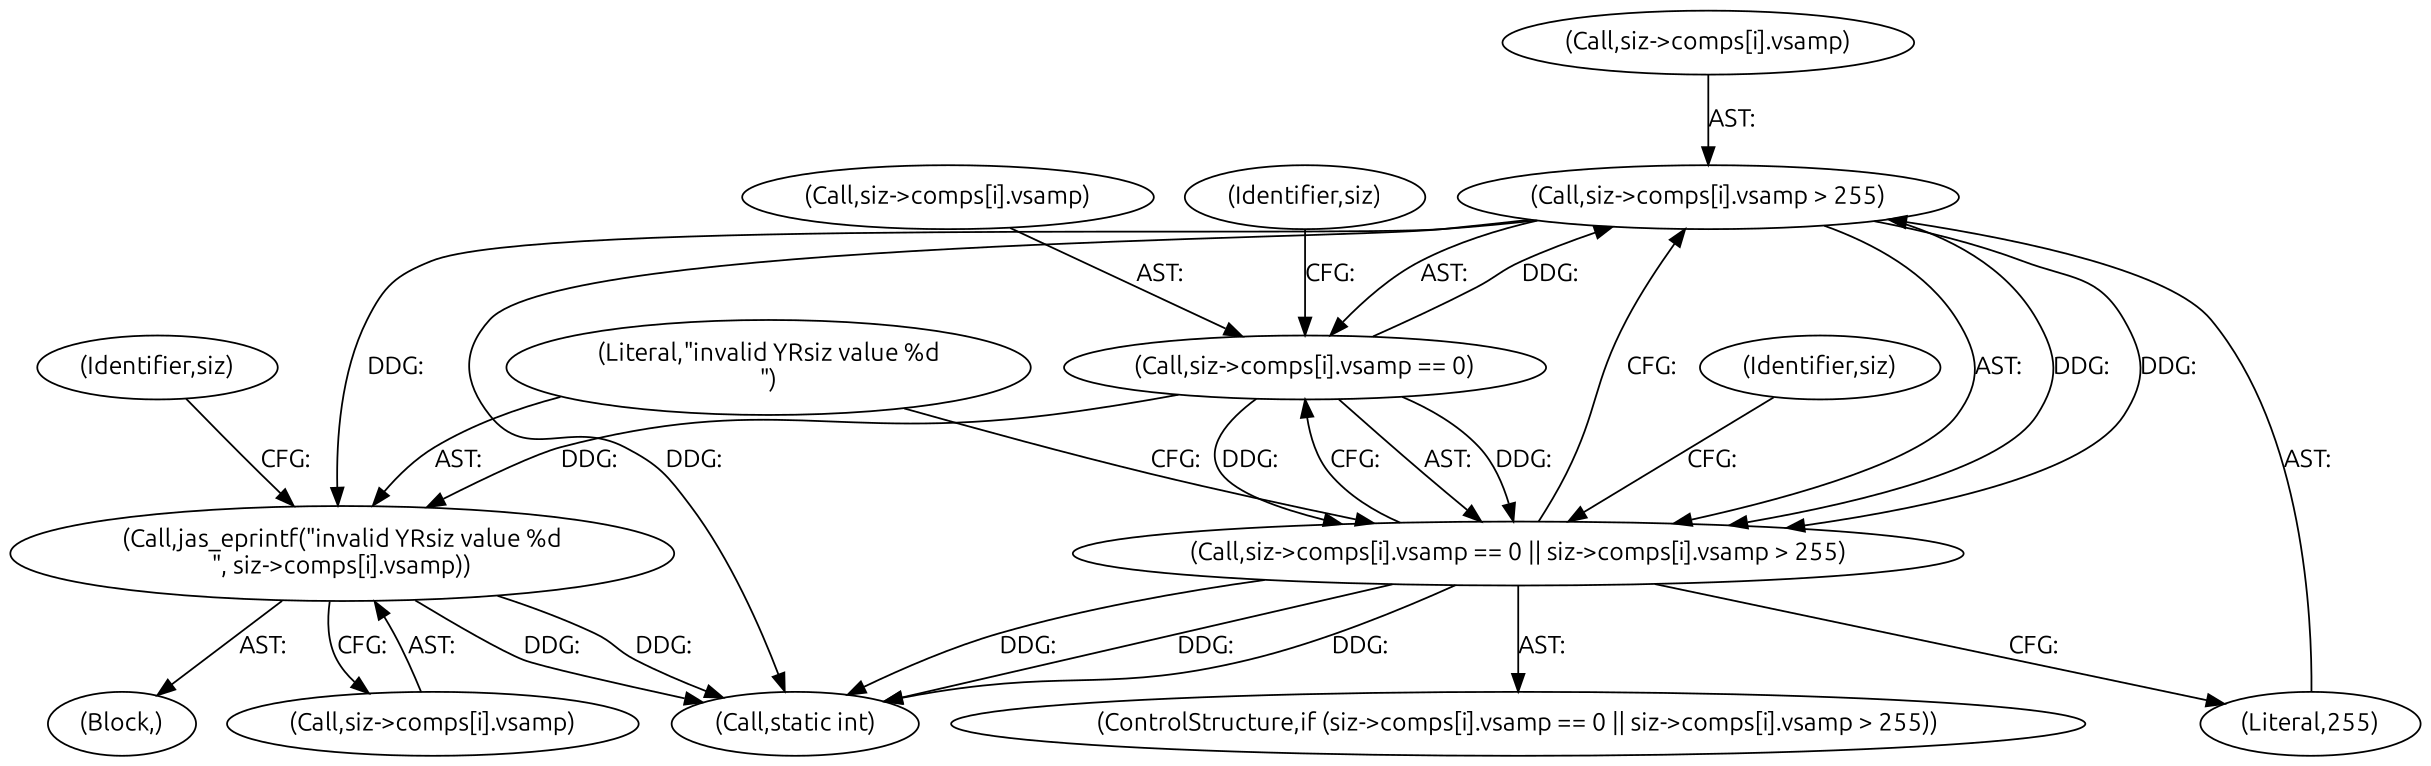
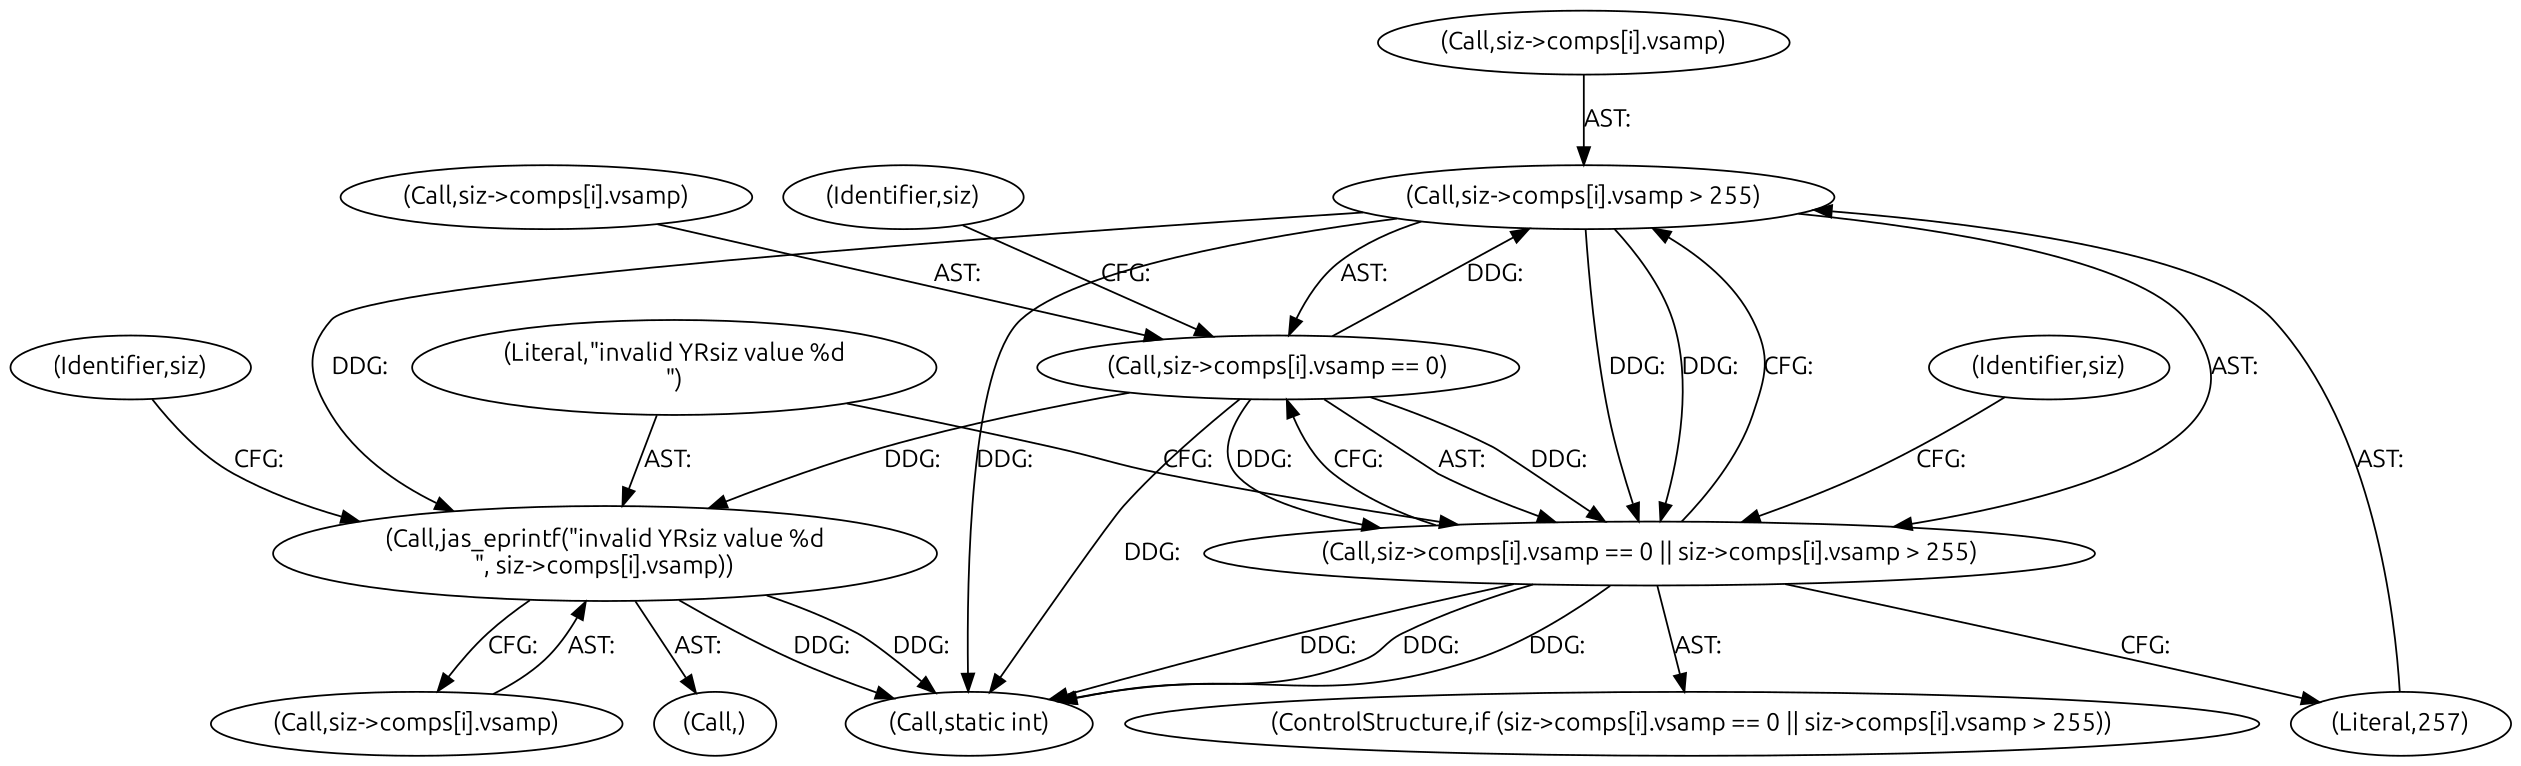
edge "(Call,siz->comps[i].vsamp == 0)" -> "(Call,static int)": added, label "DDG:"
node "(Block,)": label "(Block,)" -> "(Call,)"
node "(Literal,255)": label "(Literal,255)" -> "(Literal,257)"
